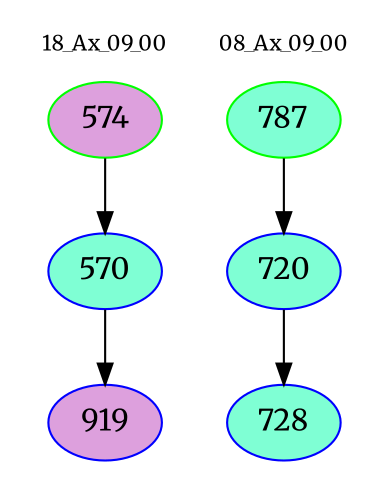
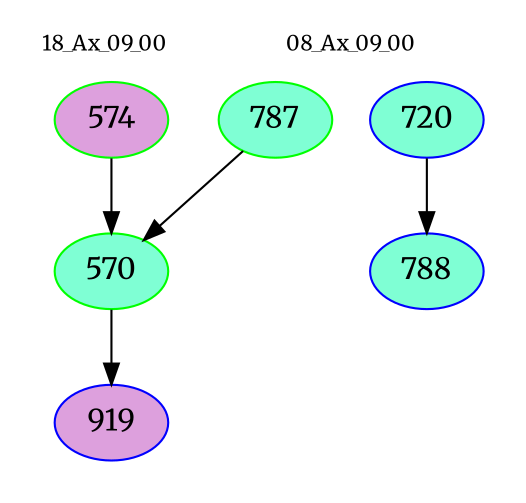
edge "787" -> "720": now "787" -> "570"
node "570": color blue -> green
node "728": label "728" -> "788"
